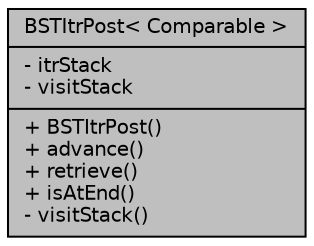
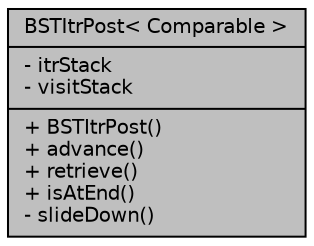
node "BSTItrPost< Comparable >": text "- visitStack()" -> "- slideDown()"
